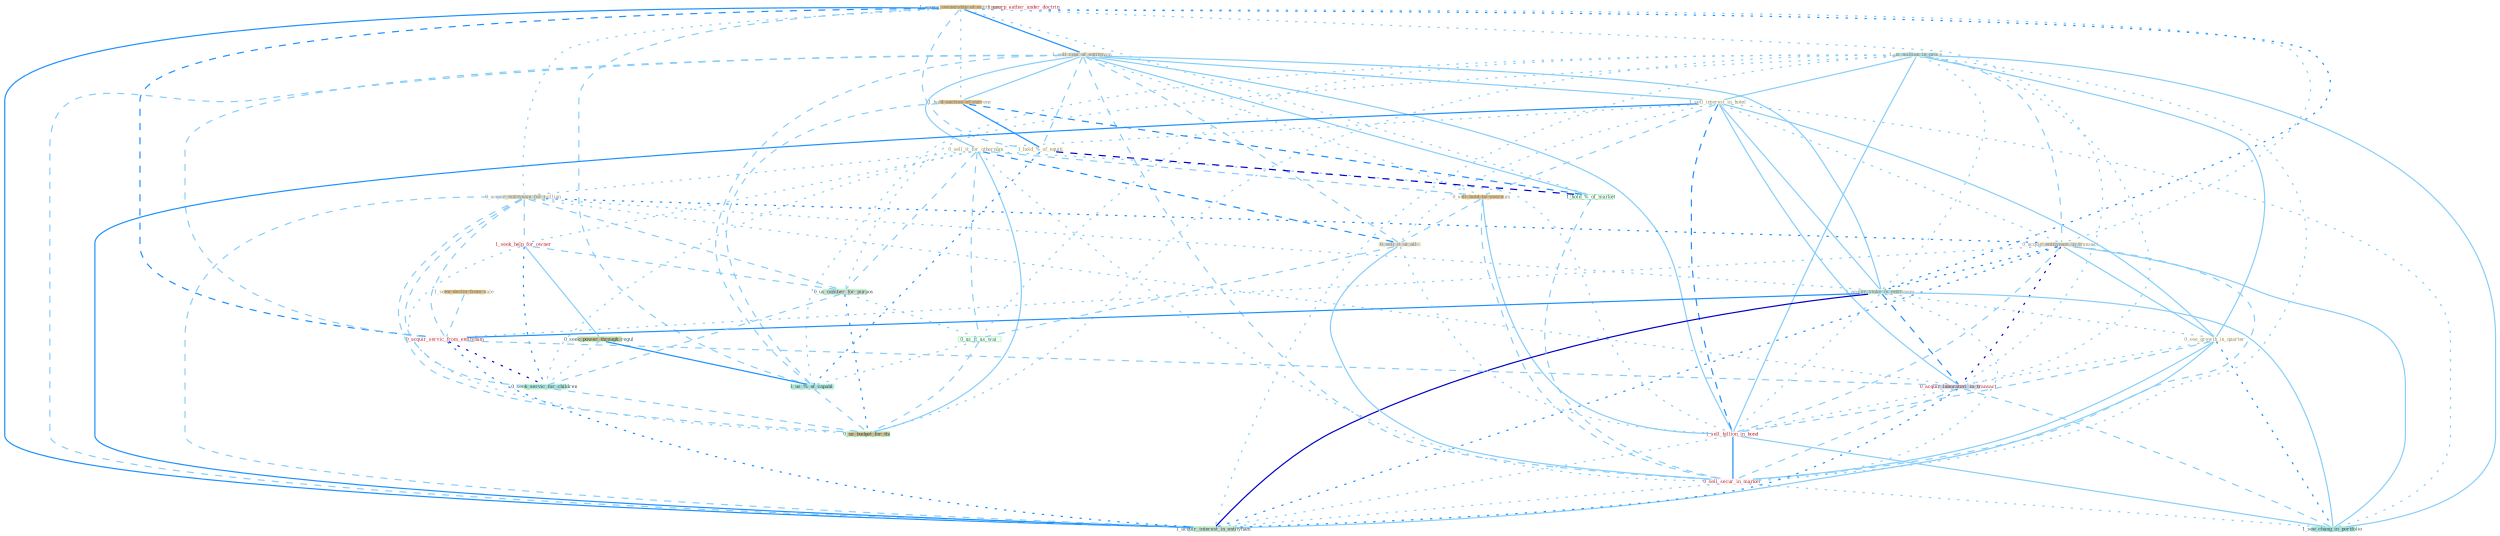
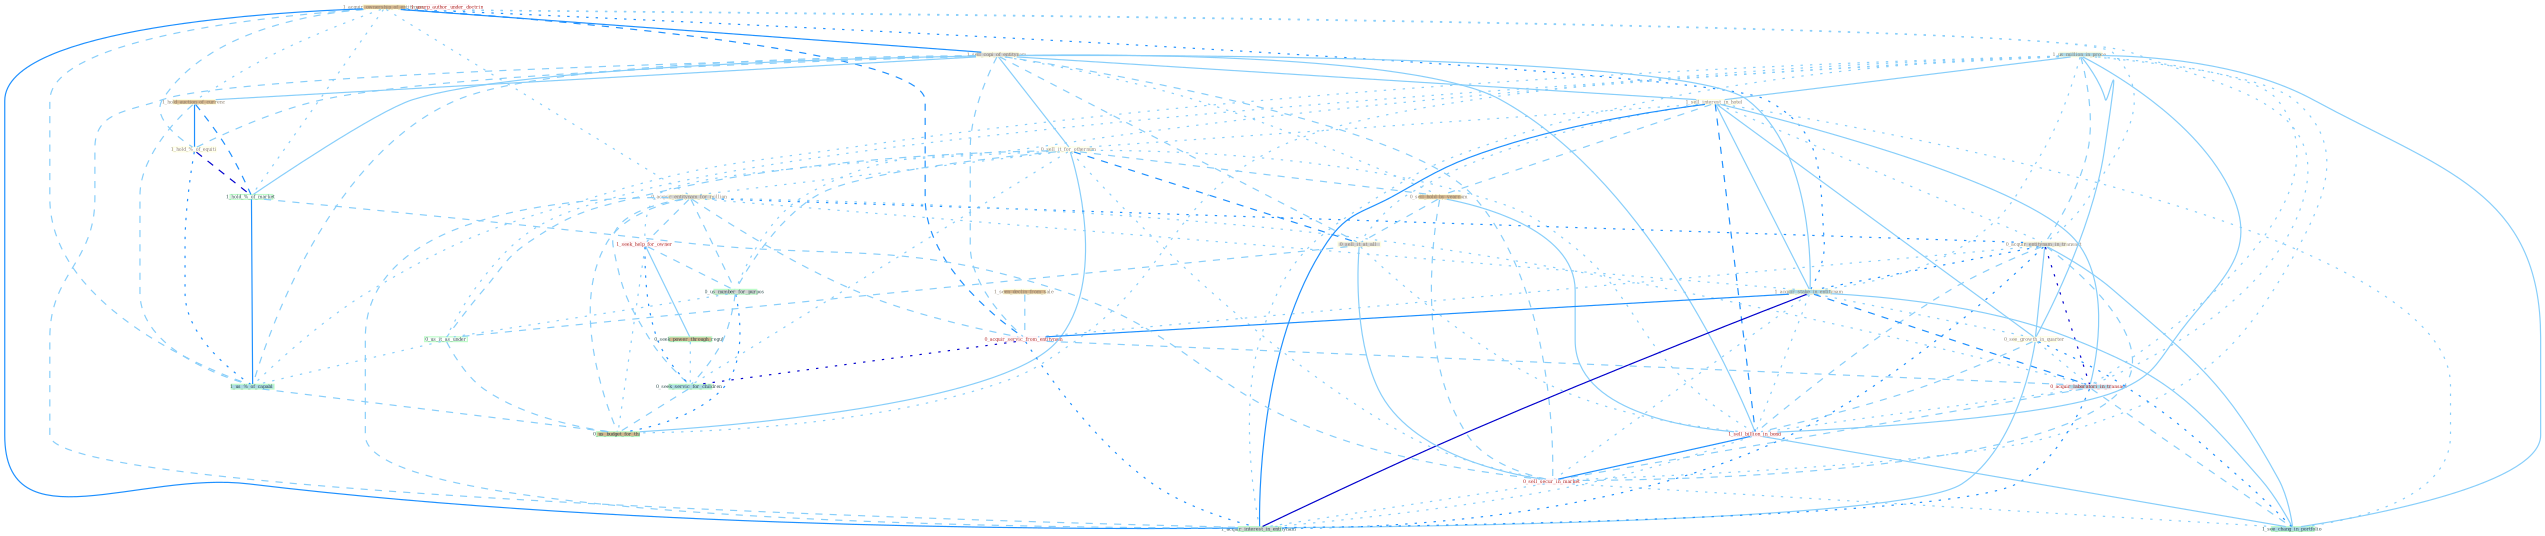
node "0_us_it_as_wai": label "0_us_it_as_wai" -> "0_us_it_as_under"
edge "0_seek_power_through_regul" -- "1_us_%_of_capabl": now "1_hold_%_of_market" -- "1_us_%_of_capabl"
edge "0_see_growth_in_quarter" -- "0_sell_secur_in_market": removed
